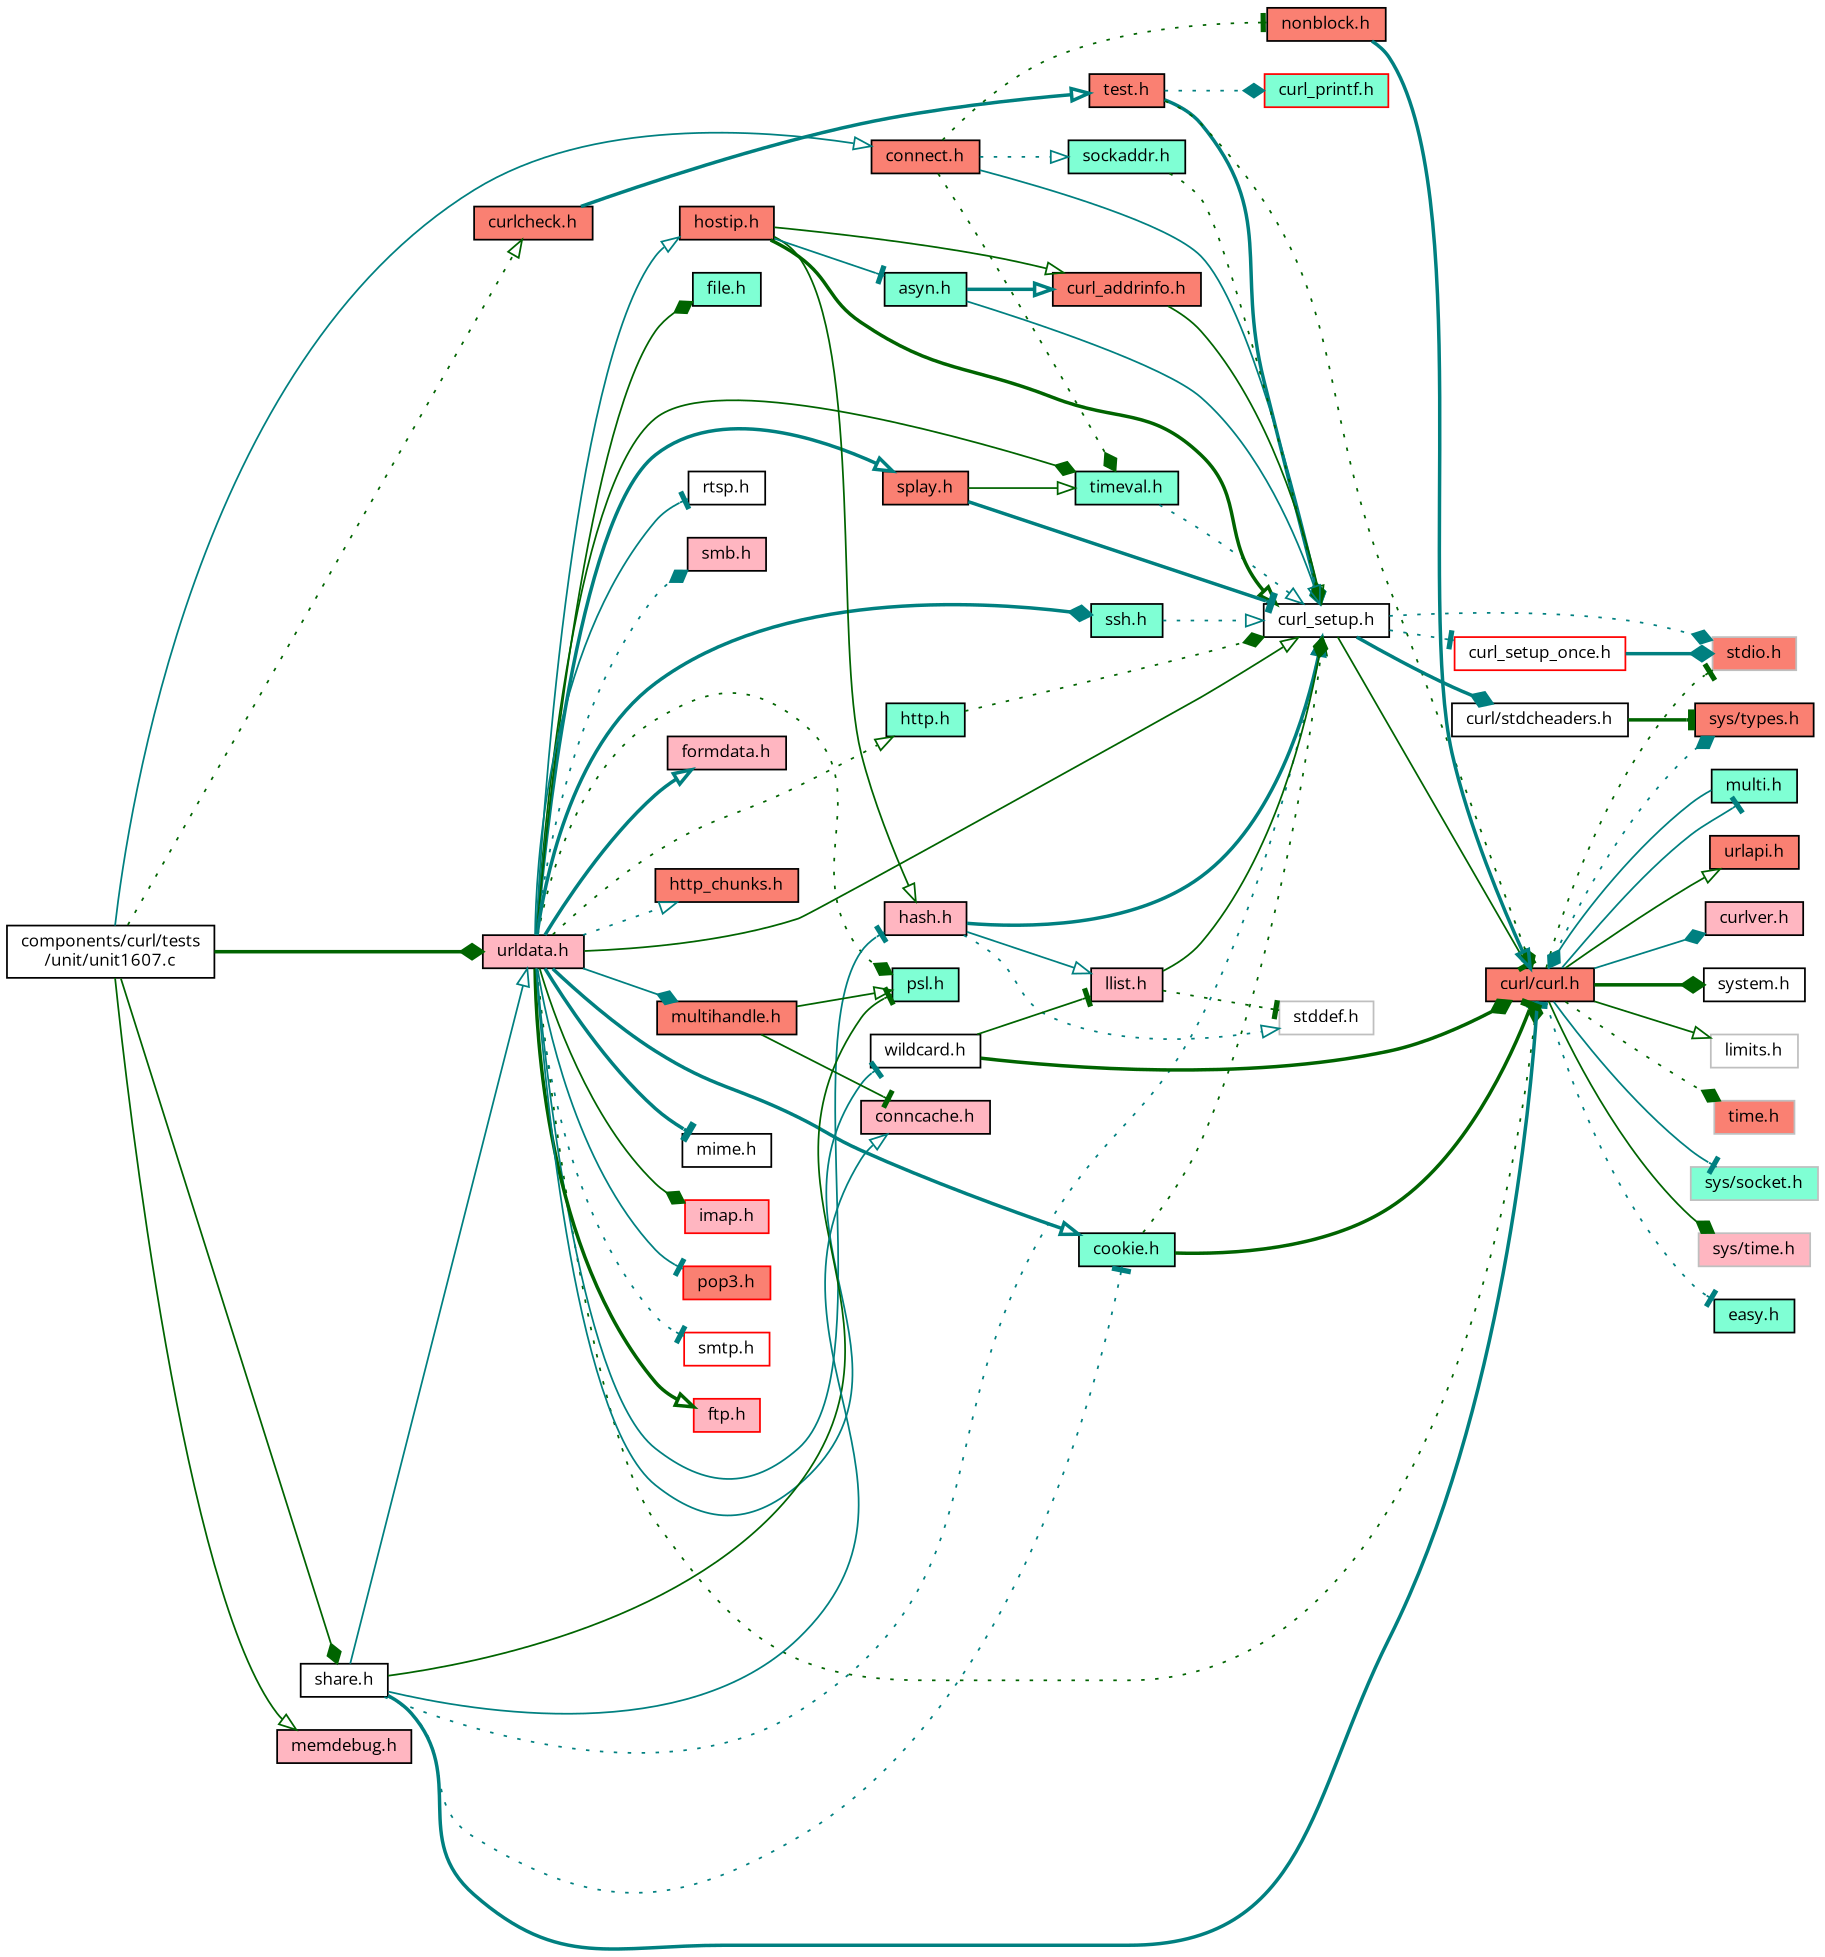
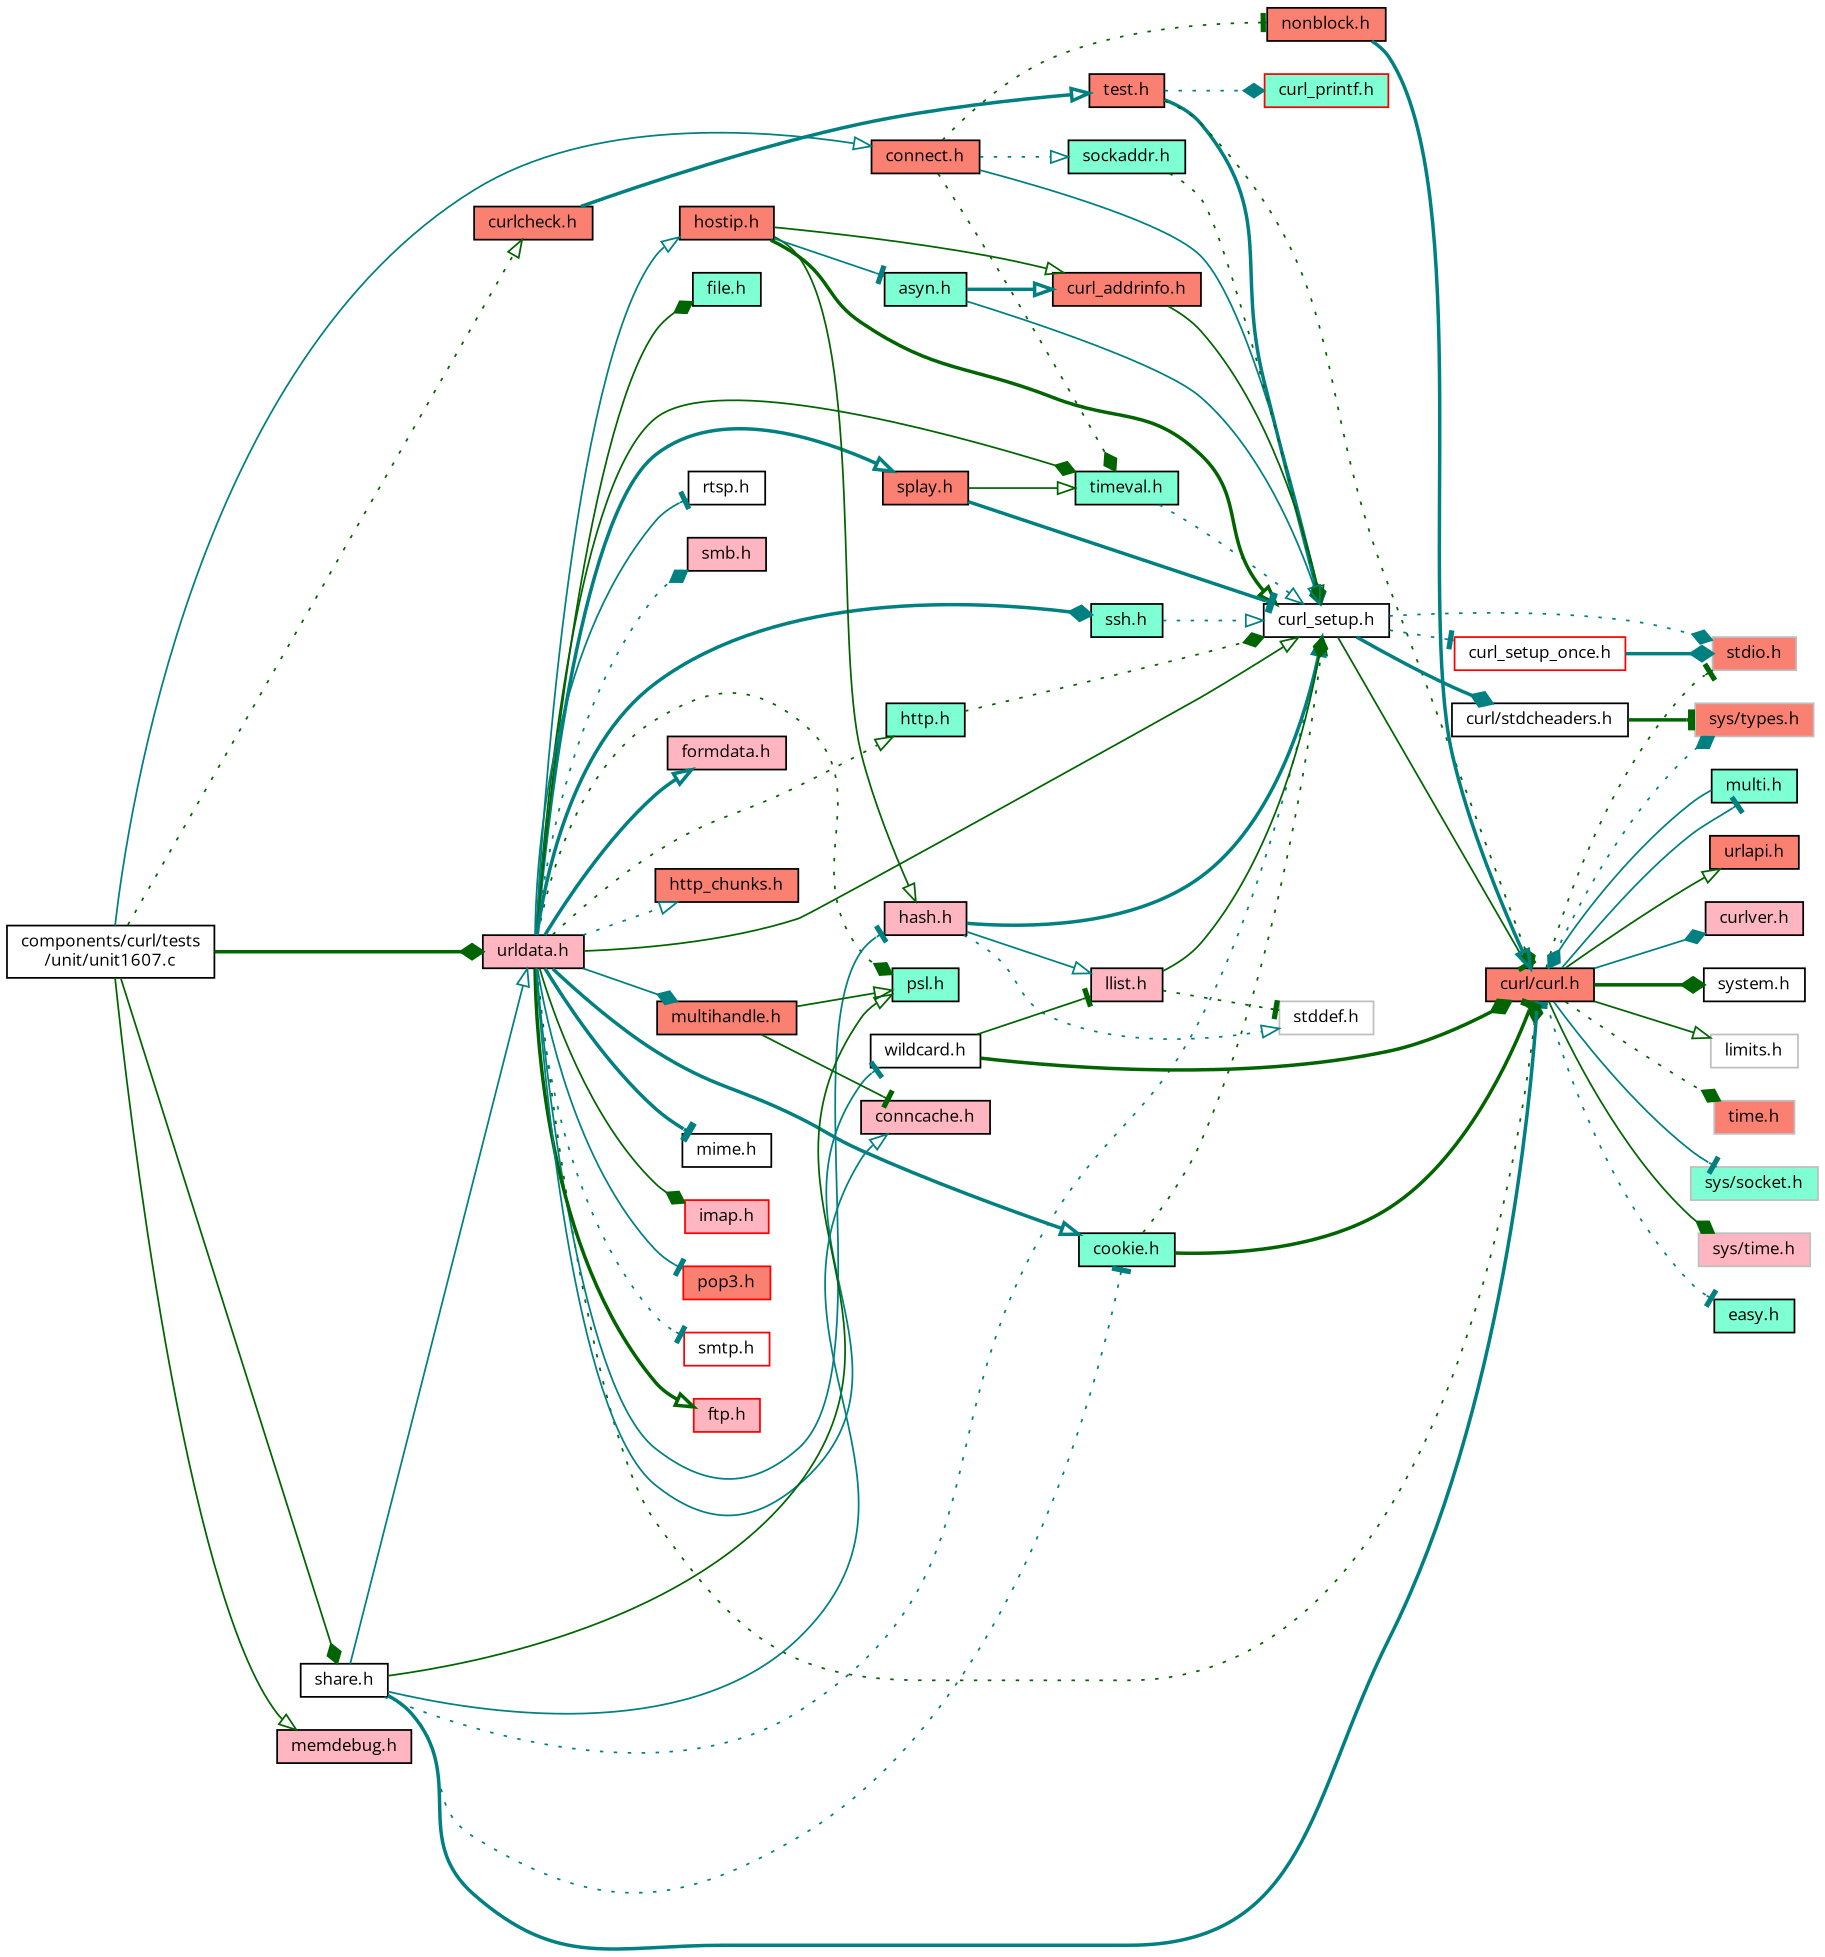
node "sys/types.h": color black -> grey75
edge "share.h" -> "psl.h": arrowhead tee -> onormal
